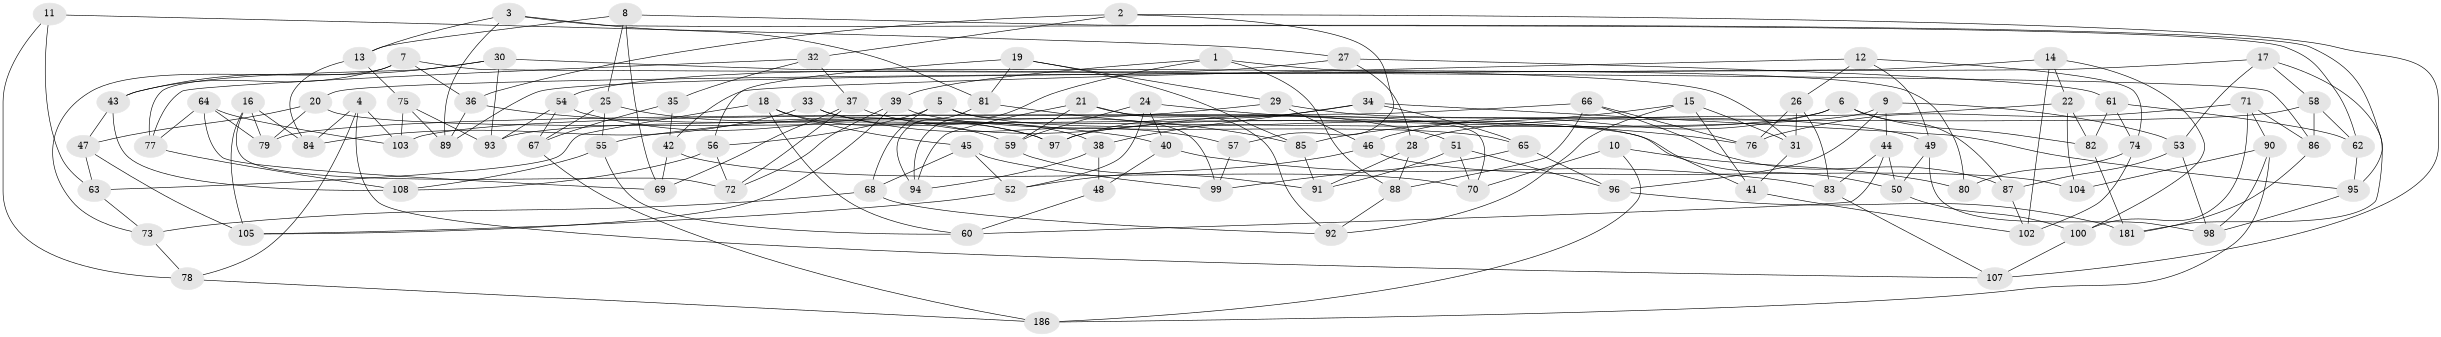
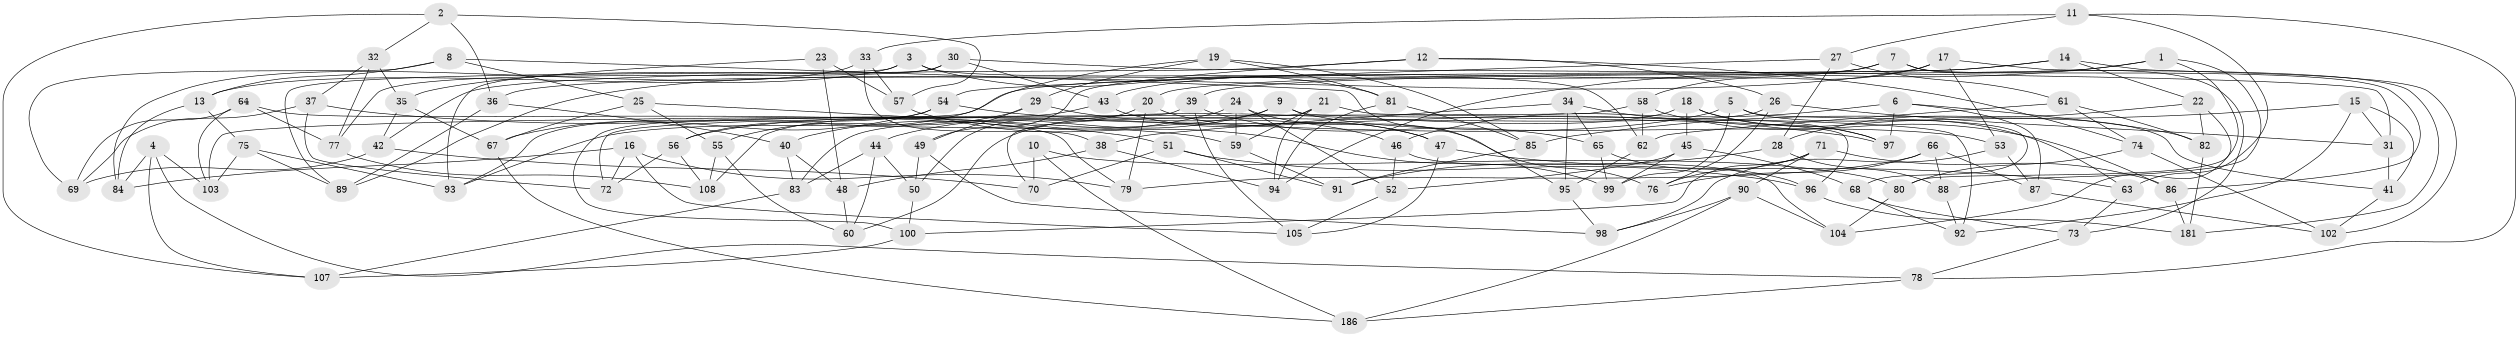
edge "11" -- "33": added
node "23": added
edge "80" -- "104": added
